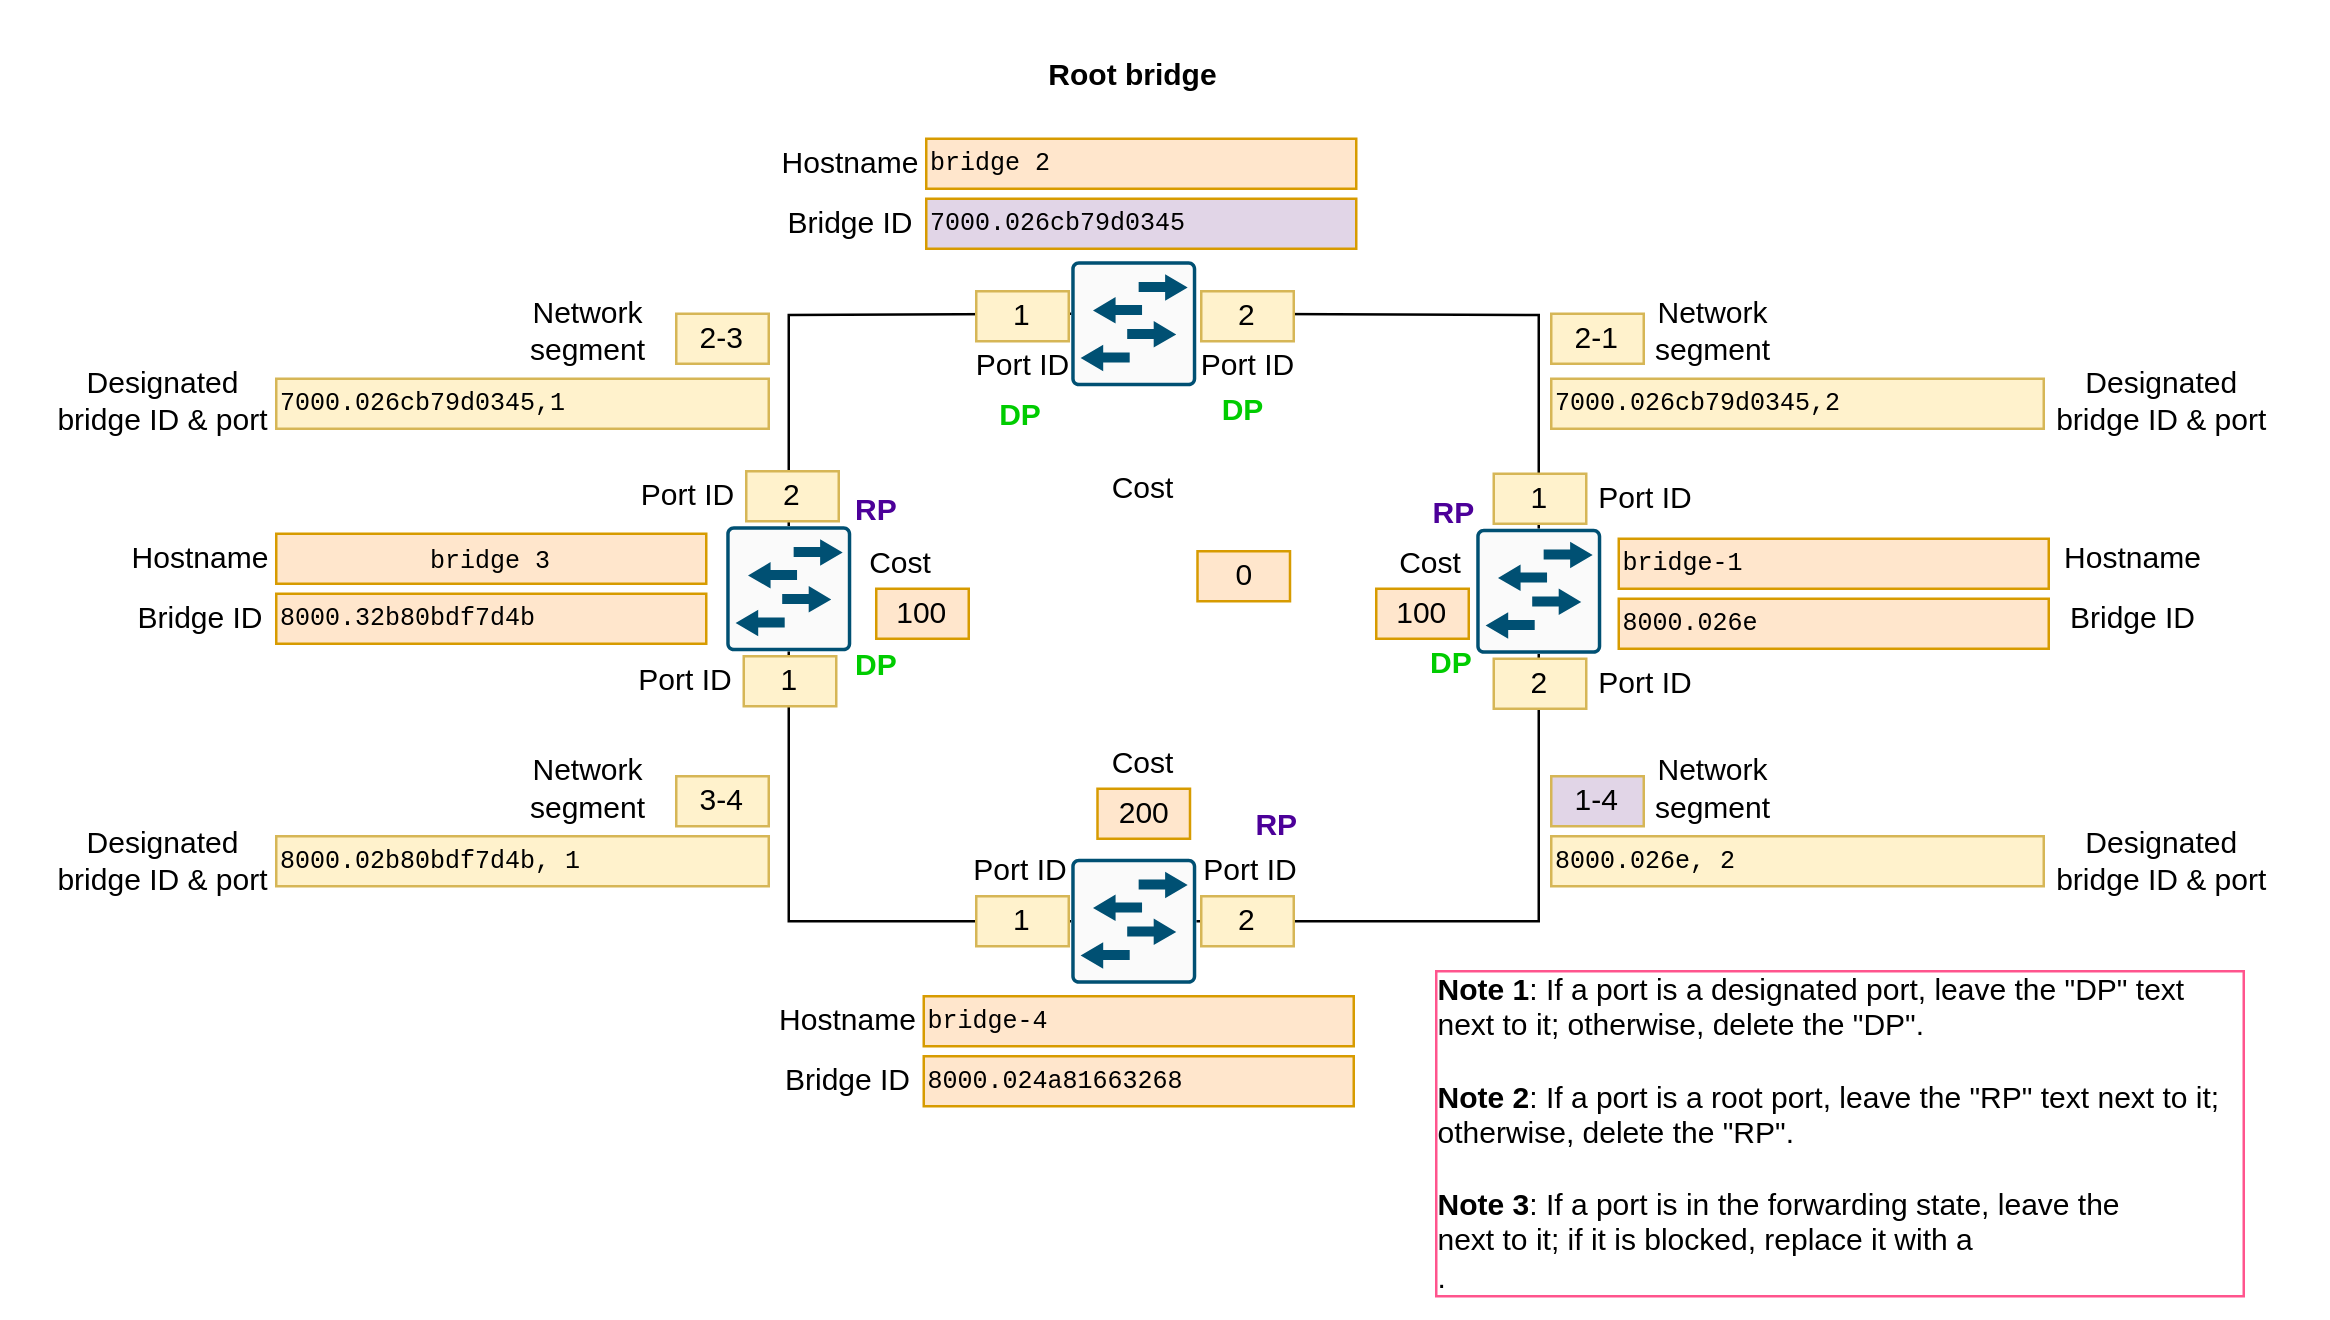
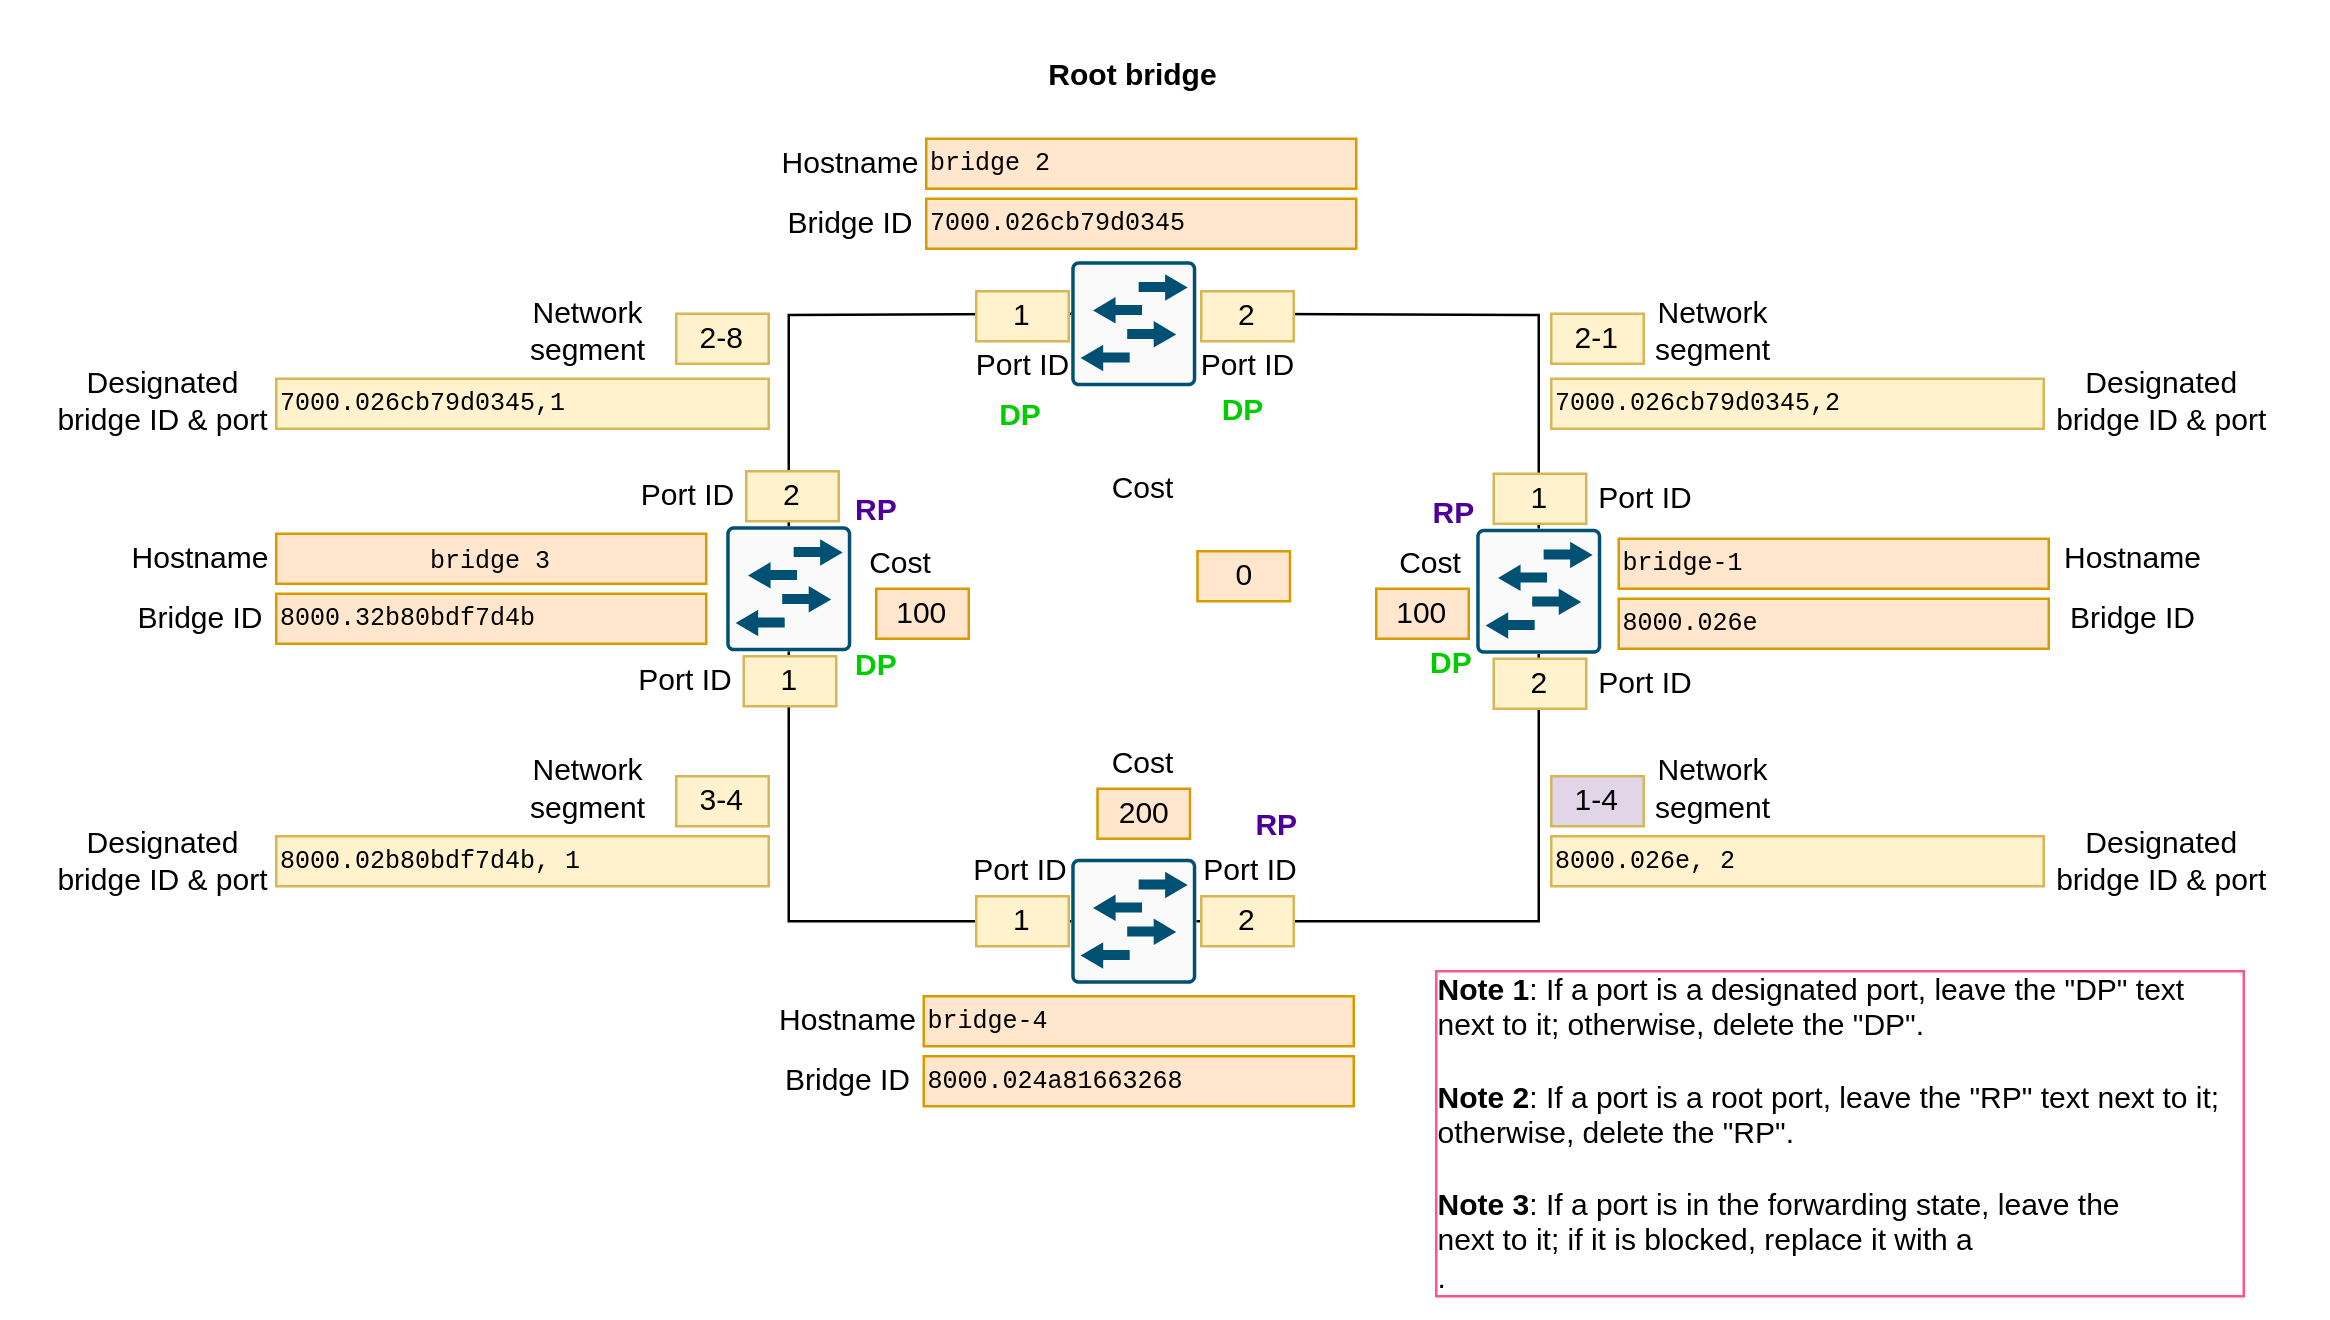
node "7000.026cb79d0345": fillcolor #e1d5e7 -> #ffe6cc
node "2-3": label "2-3" -> "2-8"
